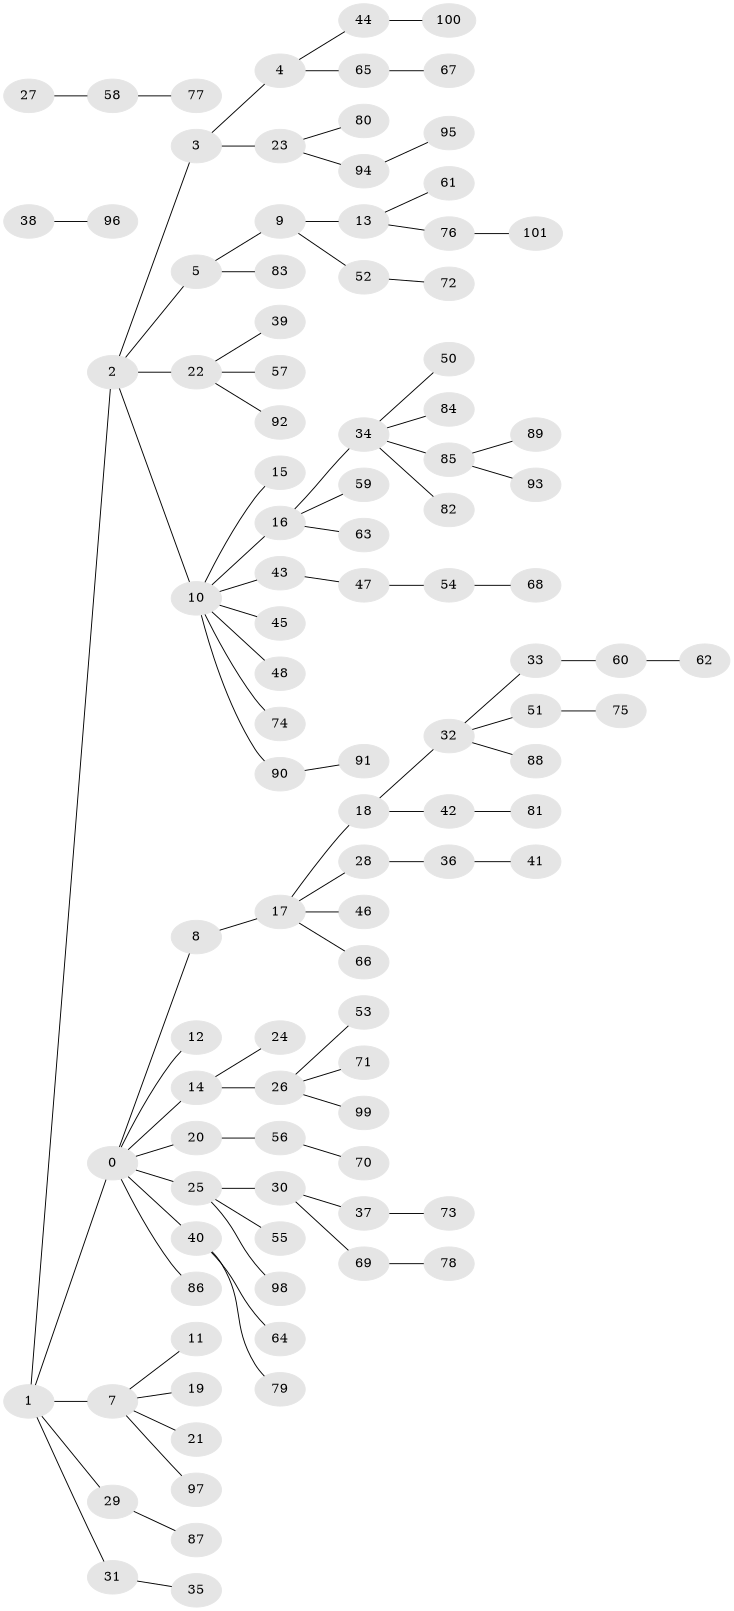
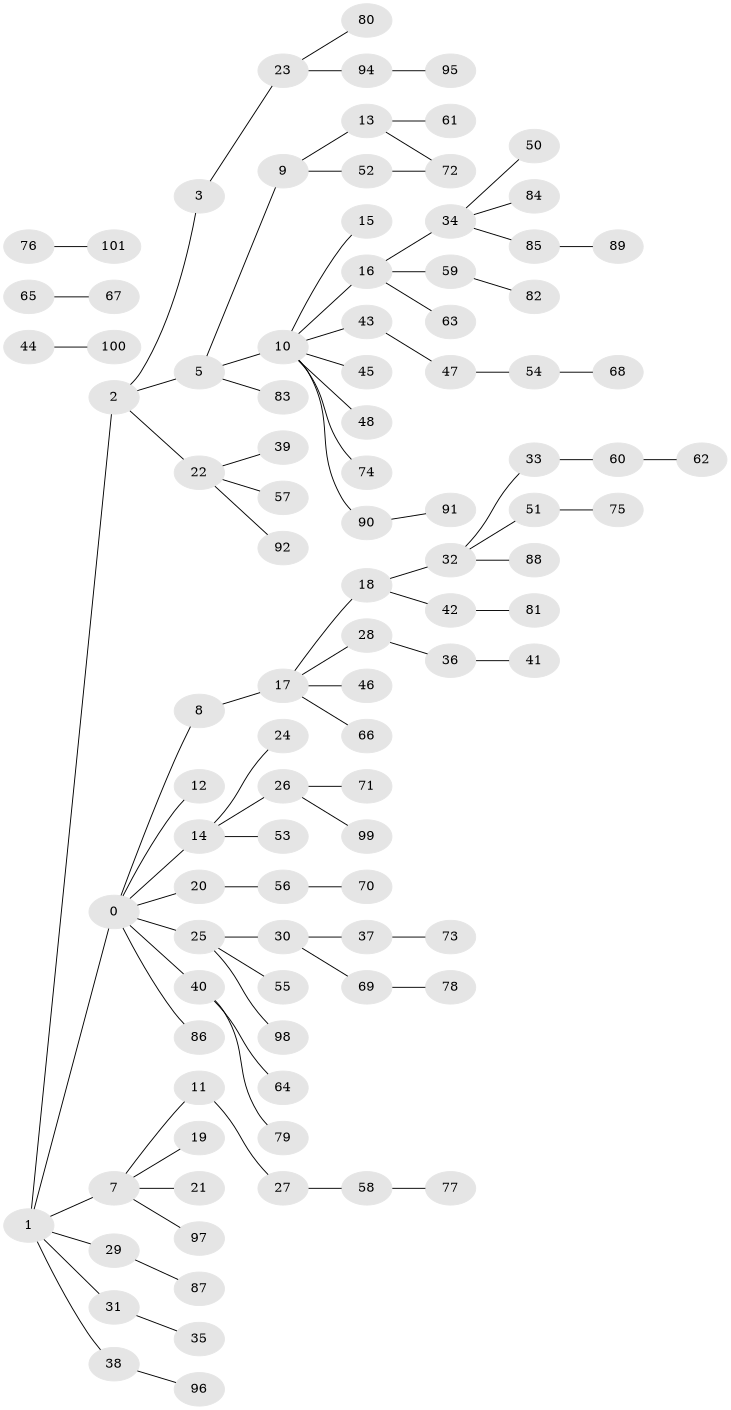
node "4": removed
edge "13" -- "76": now "13" -- "72"
edge "34" -- "82": now "59" -- "82"
edge "2" -- "10": now "5" -- "10"
node "93": removed
edge "53" -- "26": now "53" -- "14"
edge "11" -- "27": added
edge "1" -- "38": added
